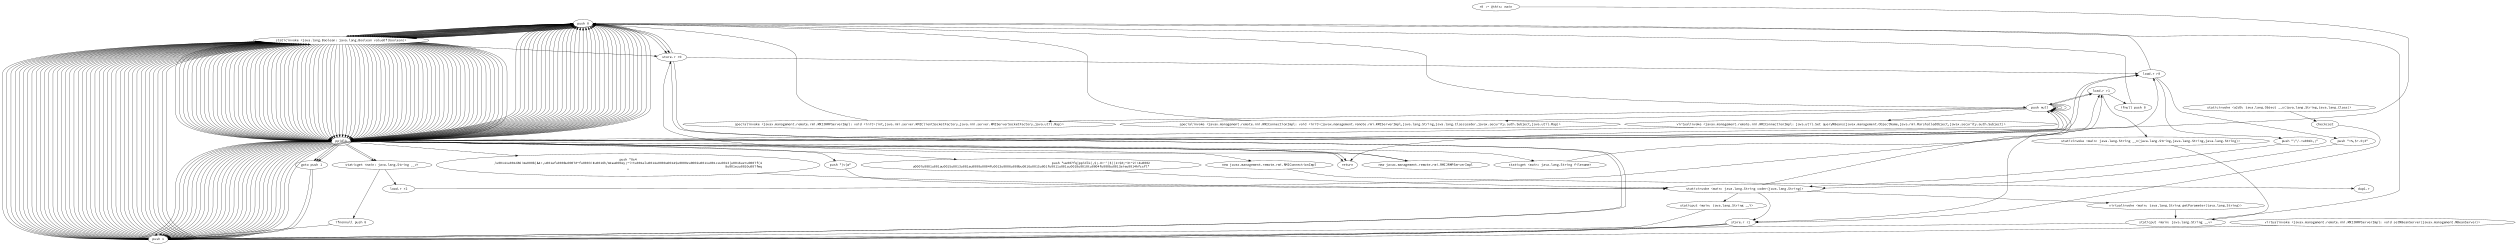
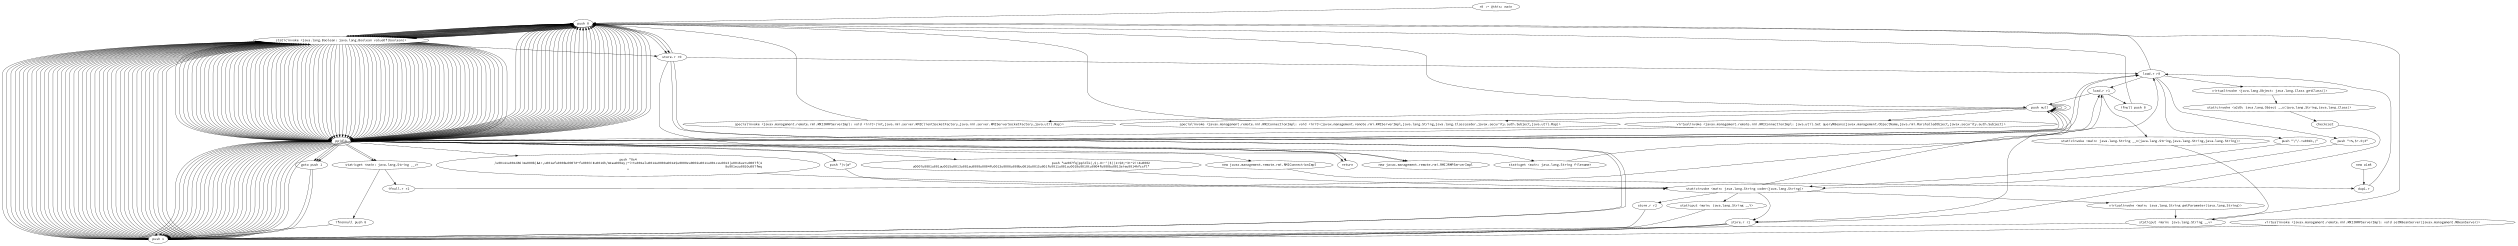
edge "dup1.r" -> "load.r r0": added
node "virtualinvoke <java.lang.Object: java.lang.Class getClass()>": added
edge "push null" -> "load.r r1": now "load.r r0" -> "load.r r1"
edge "r0 := @this: main" -> "return": now "r0 := @this: main" -> "push 0"
edge "new javax.management.remote.rmi.RMIJRMPServerImpl" -> "store.r r0": reversed
node "new a1e8": added
node "load.r r2": label "load.r r2" -> "ifnull.r r2"
node "store.r r2": added
